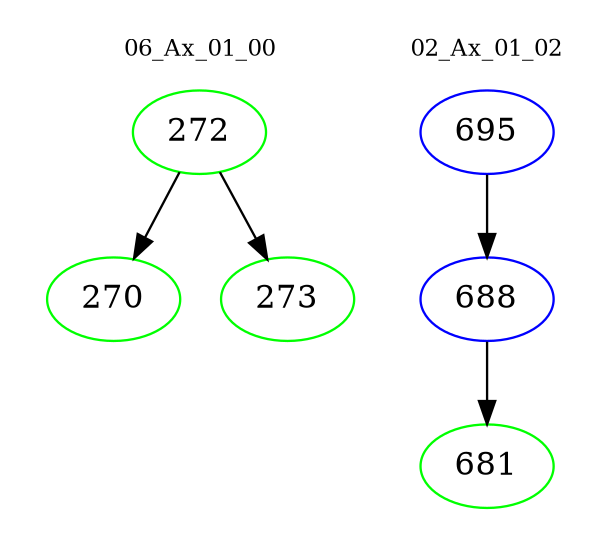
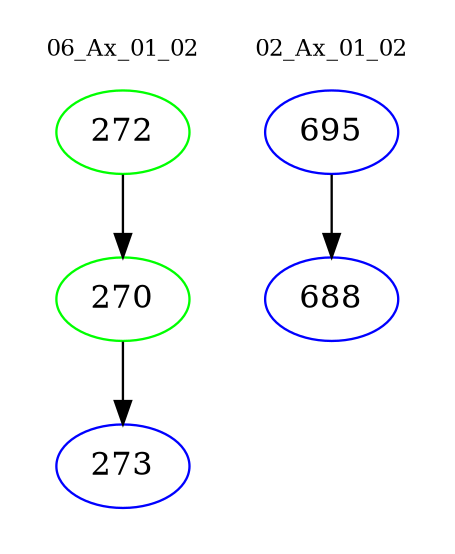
cluster "06_Ax_01_00": label "06_Ax_01_00" -> "06_Ax_01_02"
edge "272" -> "273": now "270" -> "273"
node "273": color green -> blue
node "681": removed
